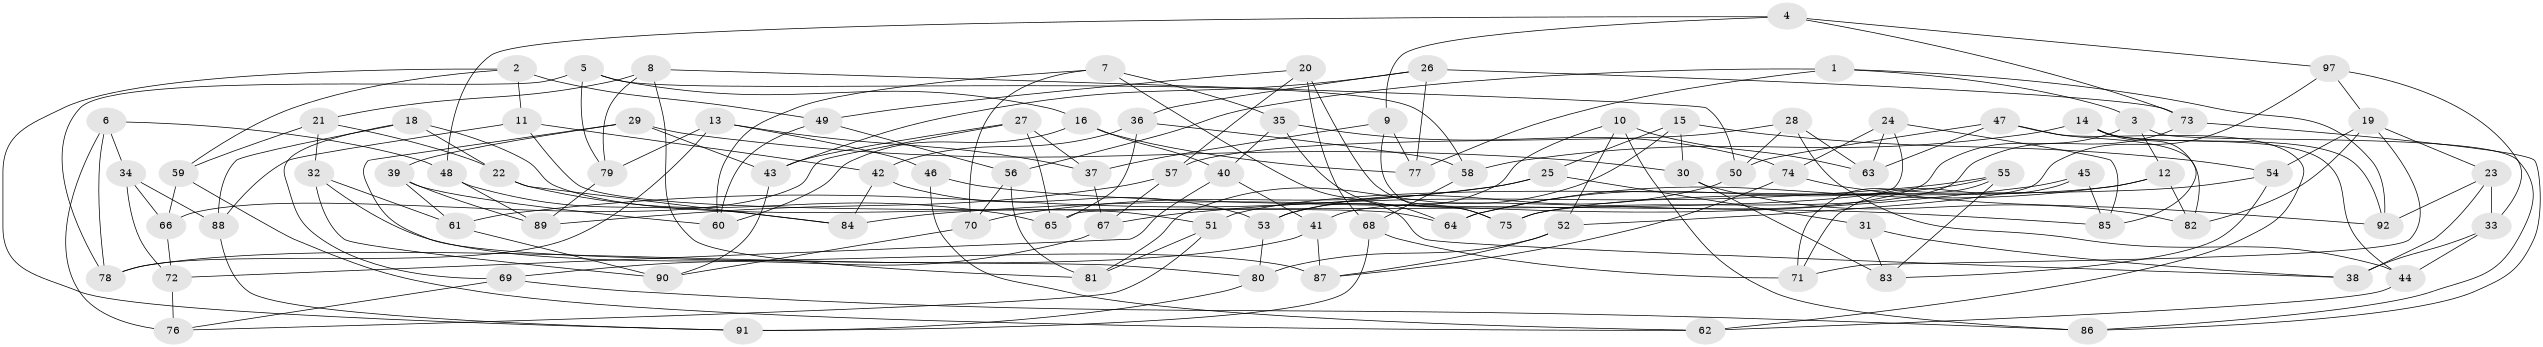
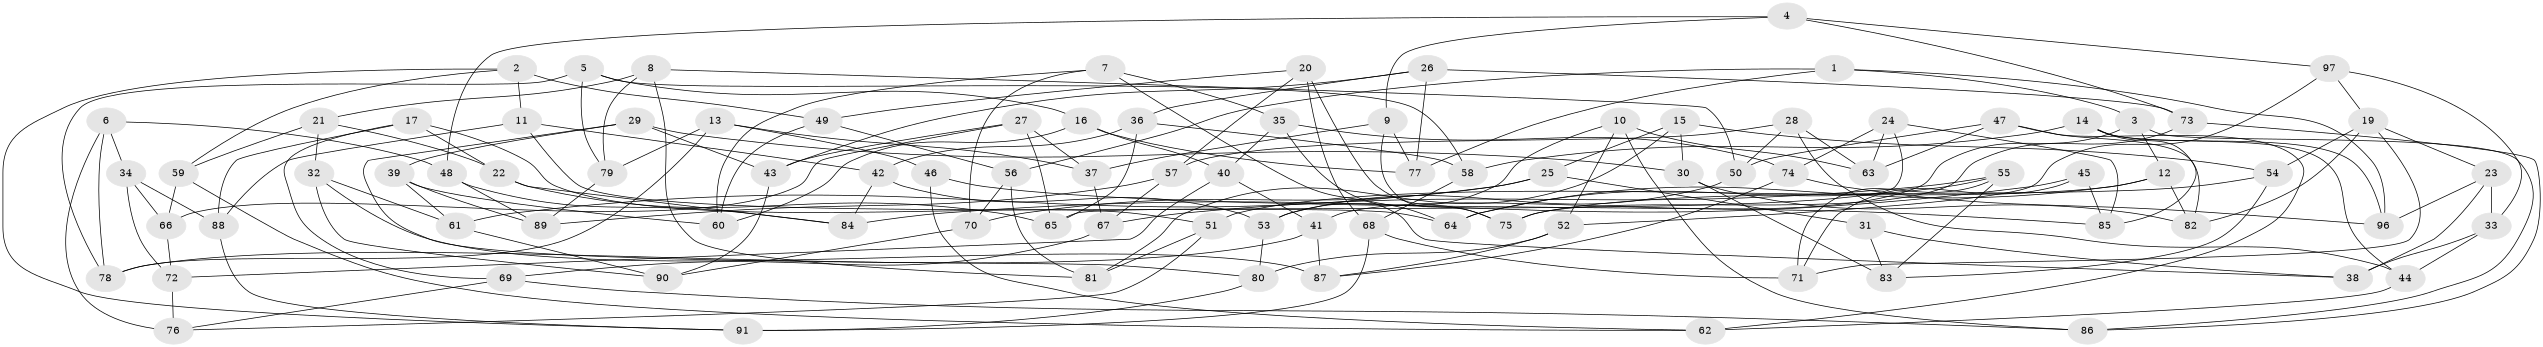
node "18": label "18" -> "17"
node "92": label "92" -> "96"
